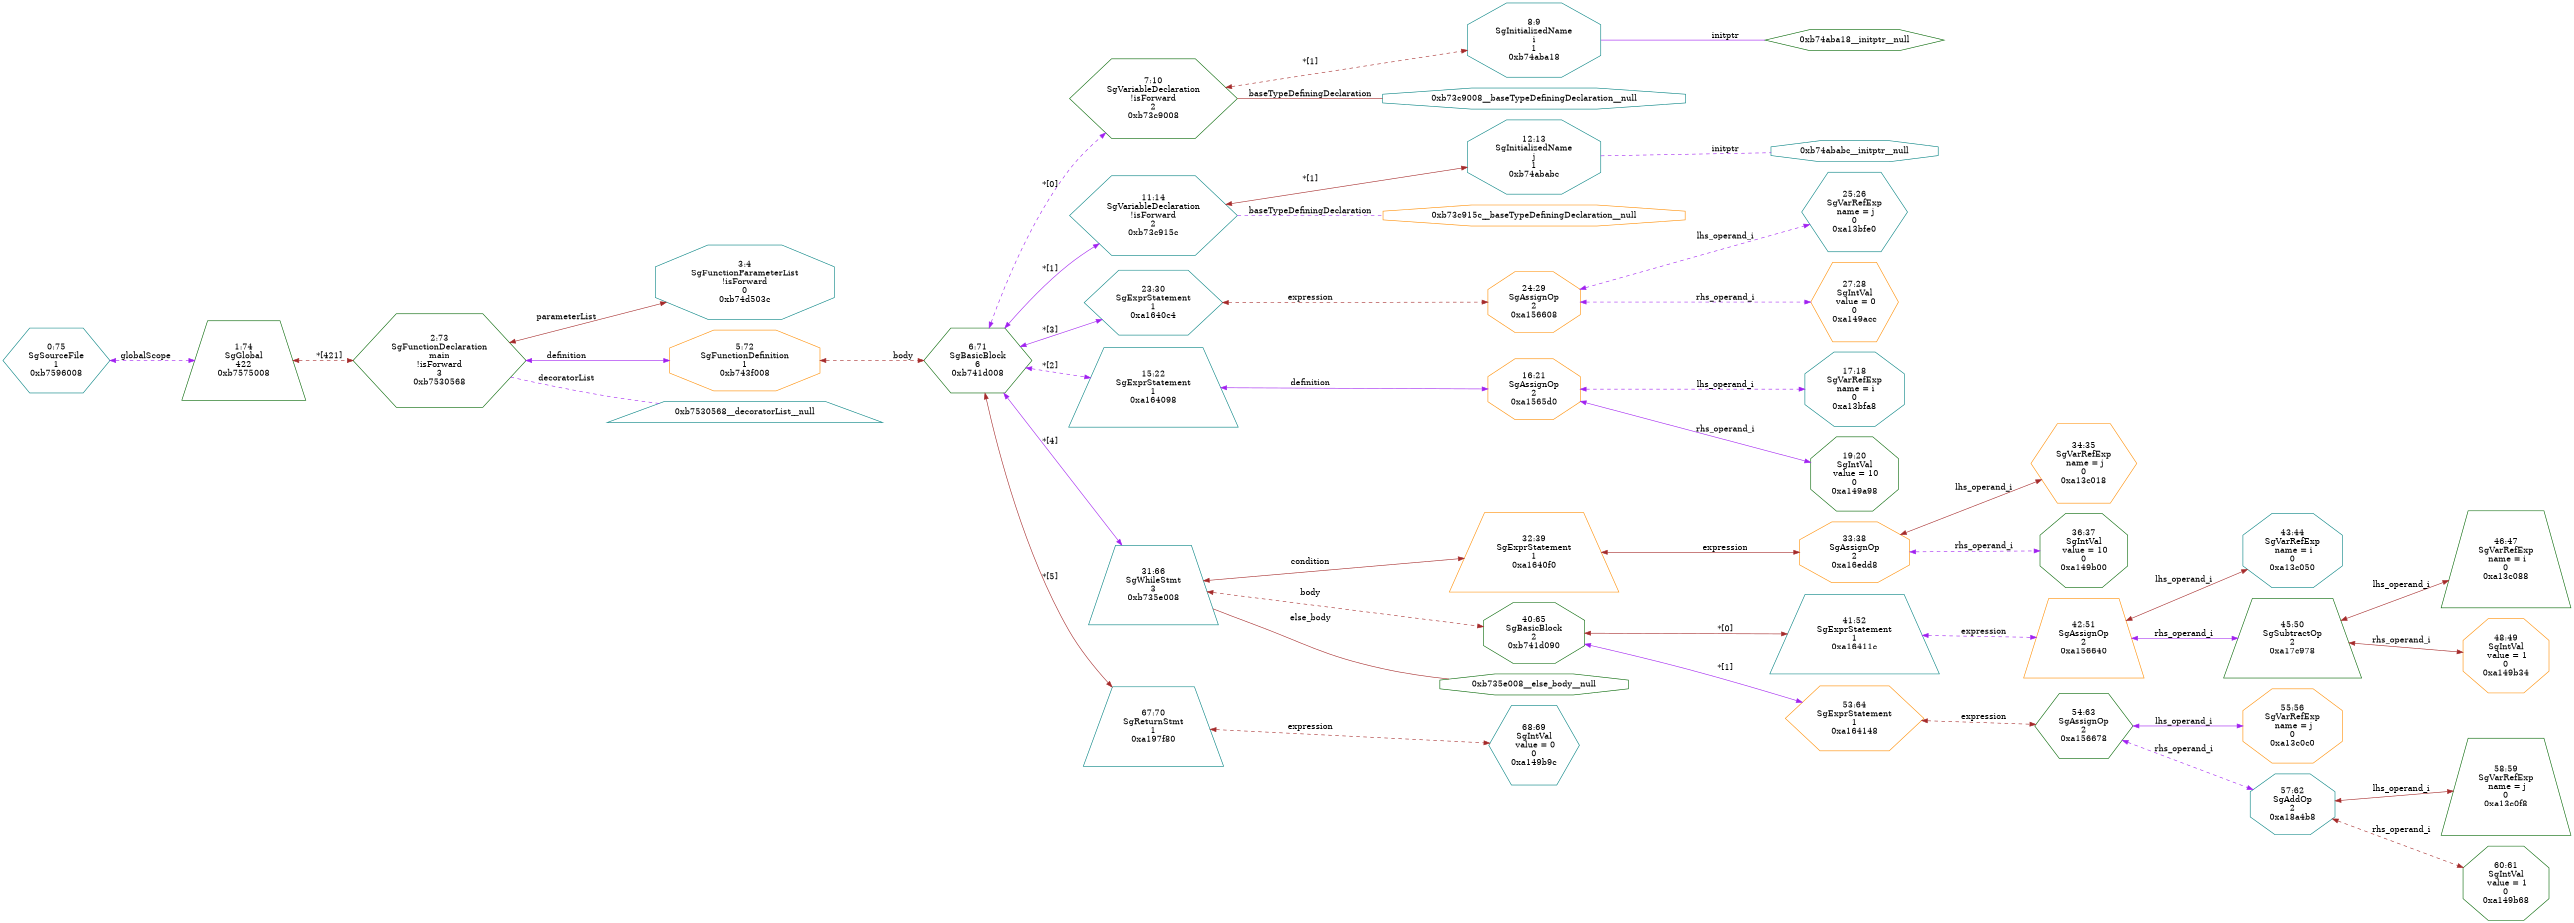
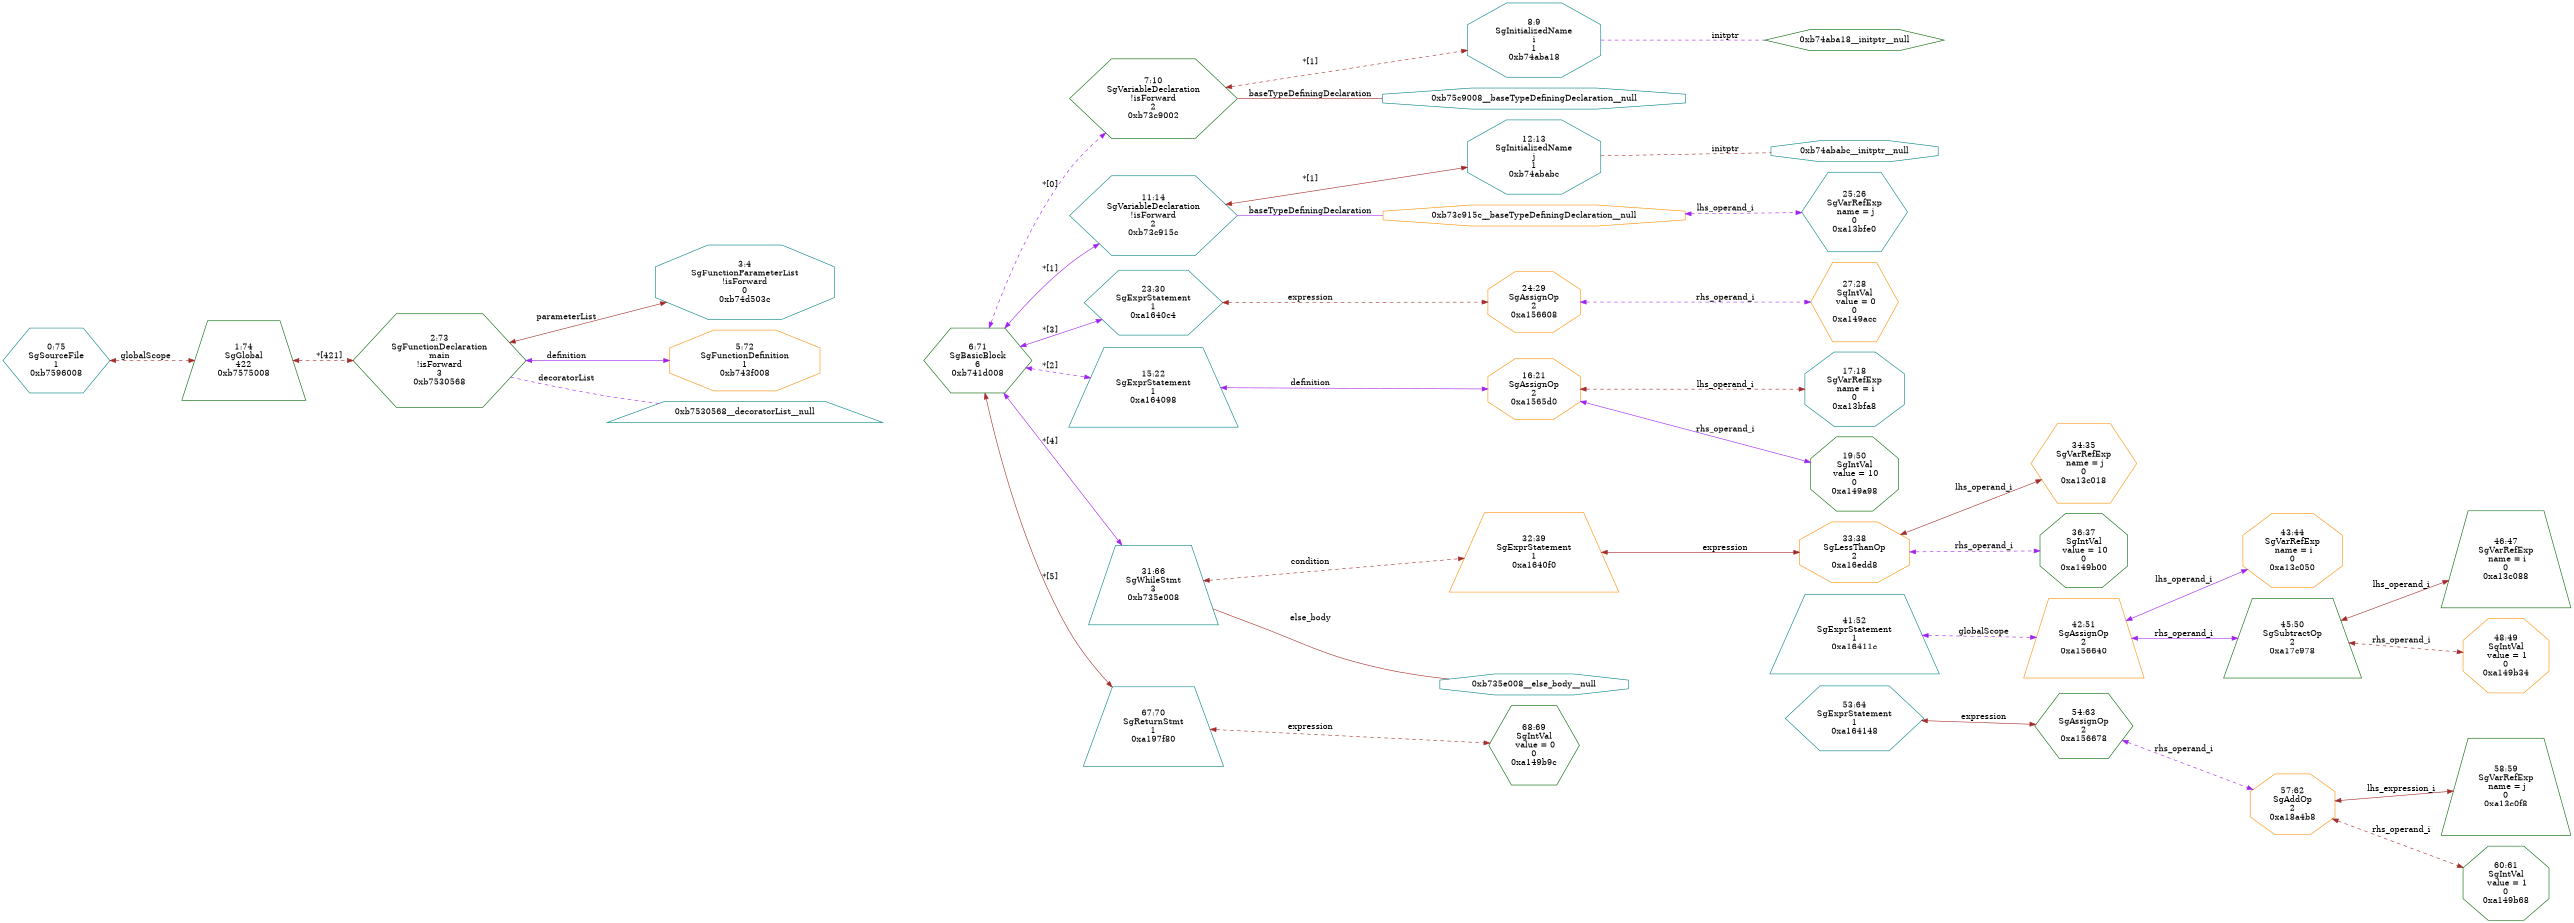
edge "8:9 SgInitializedName i 1 0xb74aba18" -- "0xb74aba18__initptr__null": style solid -> dashed
node "7:10 SgVariableDeclaration !isForward 2 0xb73c9008": label "7:10 SgVariableDeclaration !isForward 2 0xb73c9008" -> "7:10 SgVariableDeclaration !isForward 2 0xb73c9002"
node "0xb73c9008__baseTypeDefiningDeclaration__null": label "0xb73c9008__baseTypeDefiningDeclaration__null" -> "0xb75c9008__baseTypeDefiningDeclaration__null"
edge "0xb74ababc__initptr__null" -- "12:13 SgInitializedName j 1 0xb74ababc": color purple -> brown
edge "11:14 SgVariableDeclaration !isForward 2 0xb73c915c" -- "0xb73c915c__baseTypeDefiningDeclaration__null": style dashed -> solid
edge "25:26 SgVarRefExp name = j 0 0xa13bfe0" -- "24:29 SgAssignOp 2 0xa156608": now "25:26 SgVarRefExp name = j 0 0xa13bfe0" -- "0xb73c915c__baseTypeDefiningDeclaration__null"
edge "0:75 SgSourceFile 1 0xb7596008" -- "1:74 SgGlobal 422 0xb7575008": color purple -> brown
edge "5:72 SgFunctionDefinition 1 0xb743f008" -- "6:71 SgBasicBlock 6 0xb741d008": removed, label "body"
edge "16:21 SgAssignOp 2 0xa1565d0" -- "17:18 SgVarRefExp name = i 0 0xa13bfa8": color purple -> brown
node "19:20 SgIntVal value = 10 0 0xa149a98": label "19:20 SgIntVal value = 10 0 0xa149a98" -> "19:50 SgIntVal value = 10 0 0xa149a98"
node "43:44 SgVarRefExp name = i 0 0xa13c050": color teal -> darkorange
node "33:38 SgAssignOp 2 0xa16edd8": label "33:38 SgAssignOp 2 0xa16edd8" -> "33:38 SgLessThanOp 2 0xa16edd8"
edge "32:39 SgExprStatement 1 0xa1640f0" -- "31:66 SgWhileStmt 3 0xb735e008": style solid -> dashed
edge "43:44 SgVarRefExp name = i 0 0xa13c050" -- "42:51 SgAssignOp 2 0xa156640": color brown -> purple
edge "41:52 SgExprStatement 1 0xa16411c" -- "42:51 SgAssignOp 2 0xa156640": label "expression" -> "globalScope"
node "40:65 SgBasicBlock 2 0xb741d090": removed
edge "45:50 SgSubtractOp 2 0xa17c978" -- "48:49 SgIntVal value = 1 0 0xa149b34": style solid -> dashed
node "0xb735e008__else_body__null": color darkgreen -> teal
node "53:64 SgExprStatement 1 0xa164148": color darkorange -> teal
edge "53:64 SgExprStatement 1 0xa164148" -- "54:63 SgAssignOp 2 0xa156678": style dashed -> solid
node "55:56 SgVarRefExp name = j 0 0xa13c0c0": removed
node "68:69 SgIntVal value = 0 0 0xa149b9c": color teal -> darkgreen
edge "58:59 SgVarRefExp name = j 0 0xa13c0f8" -- "57:62 SgAddOp 2 0xa18a4b8": label "lhs_operand_i" -> "lhs_expression_i"
node "57:62 SgAddOp 2 0xa18a4b8": color teal -> darkorange
